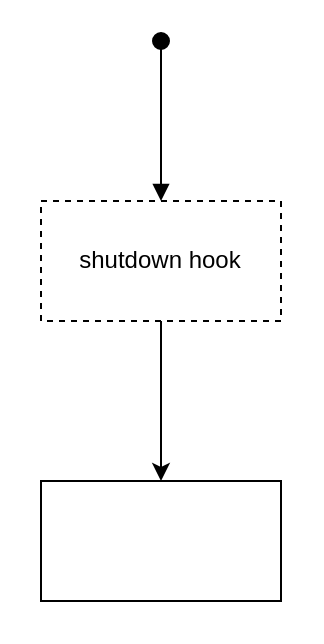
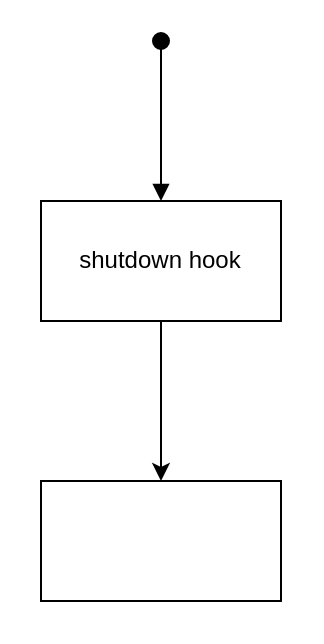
node "shutdown hook": style dashed -> solid
